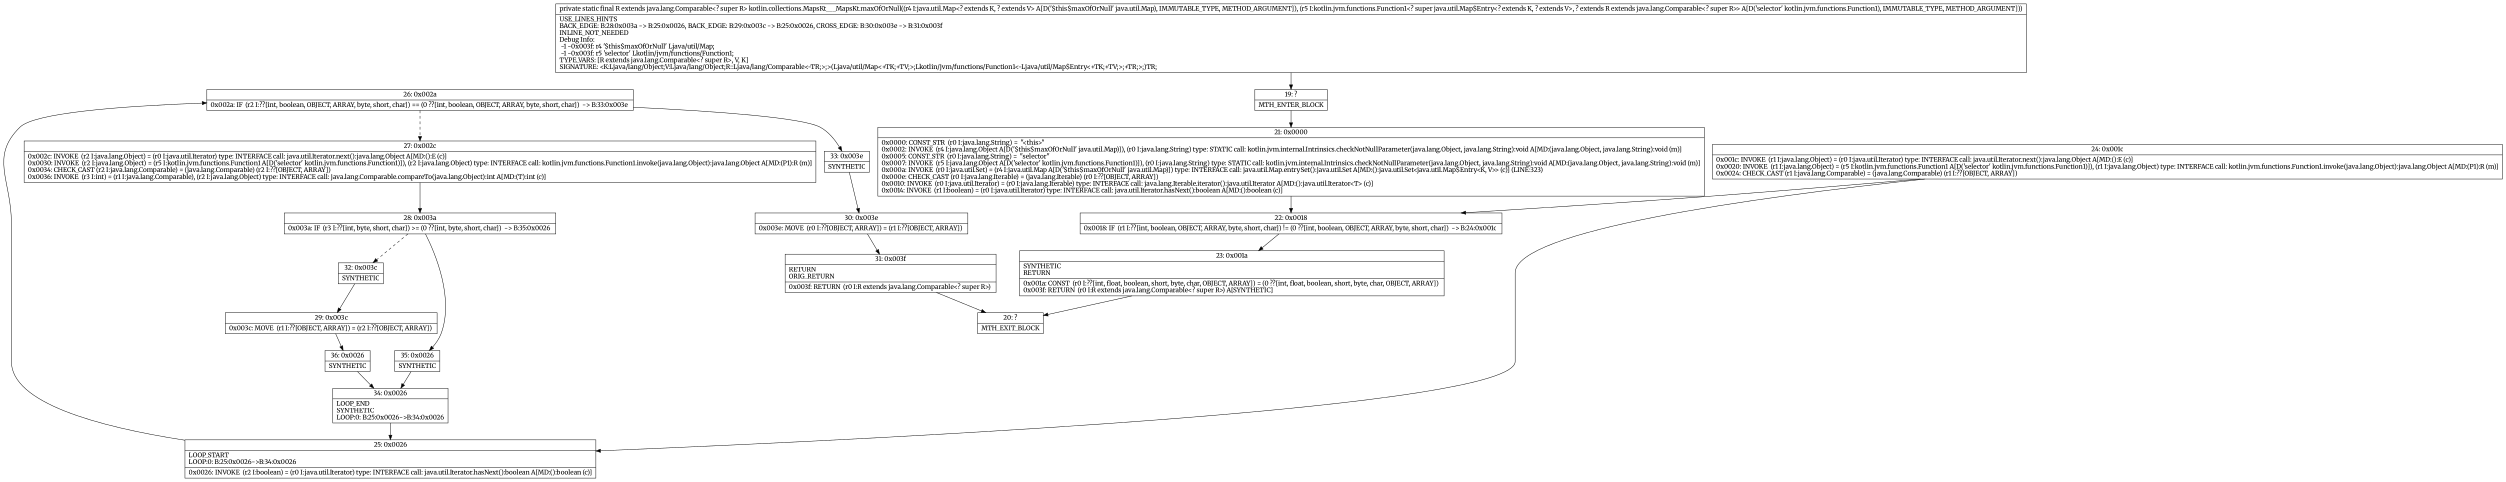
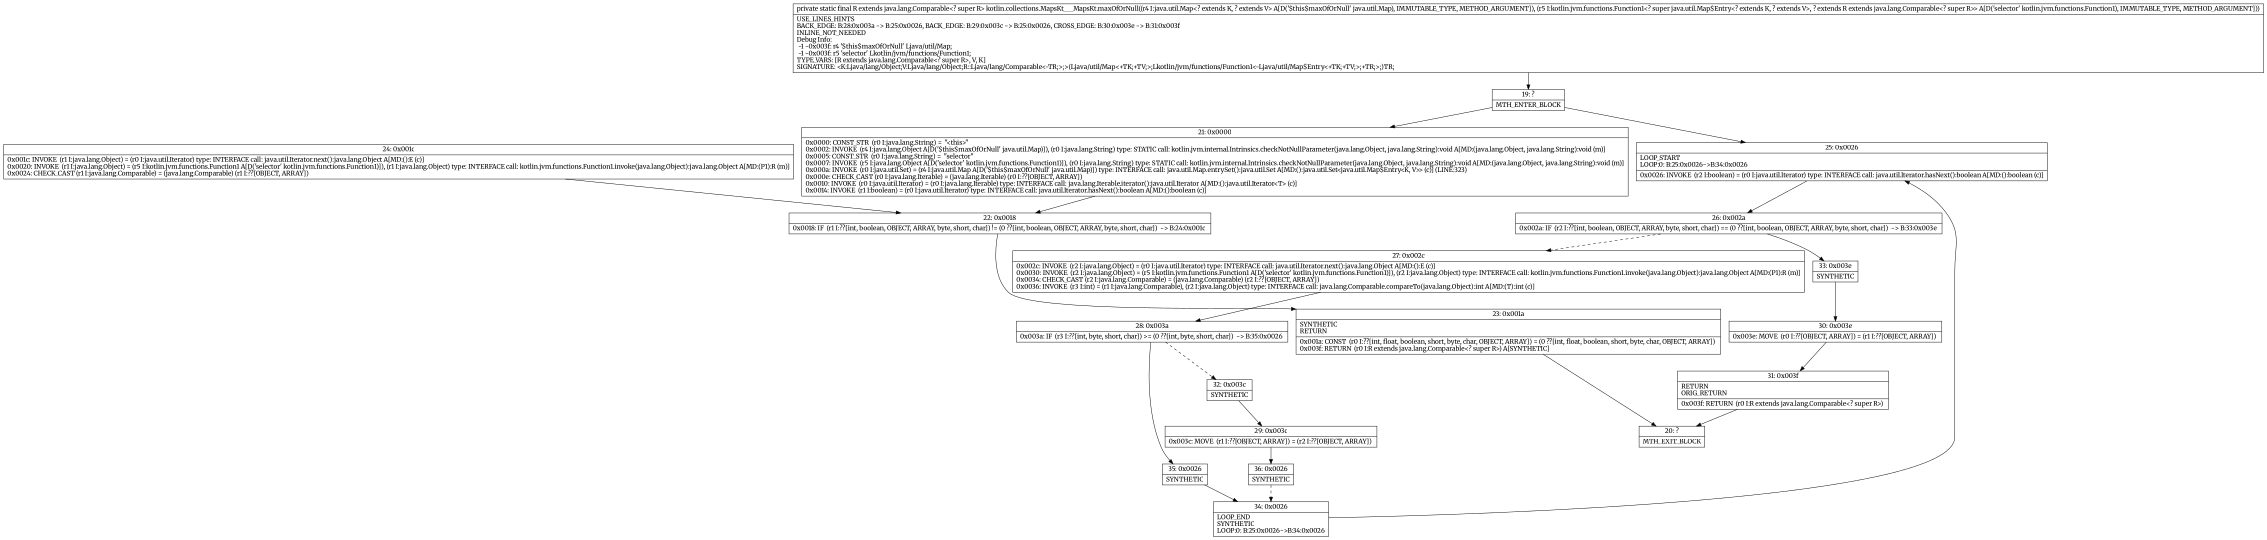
edge "36: 0x0026" -> "34: 0x0026": style solid -> dashed
edge "24: 0x001c" -> "25: 0x0026": now "19: ?" -> "25: 0x0026"
